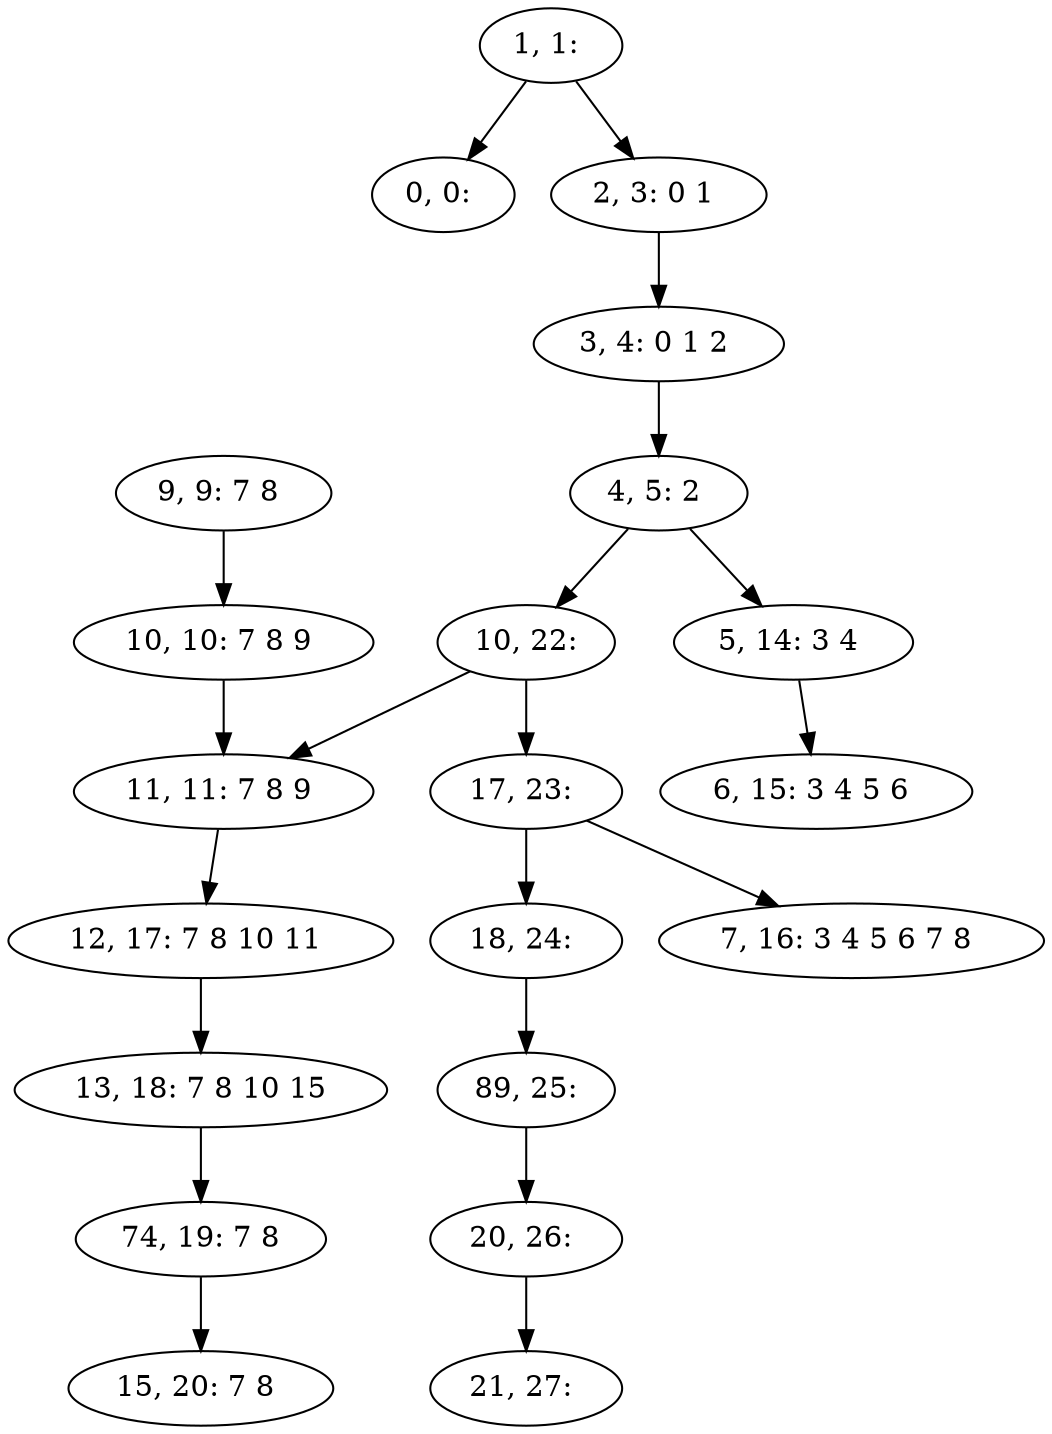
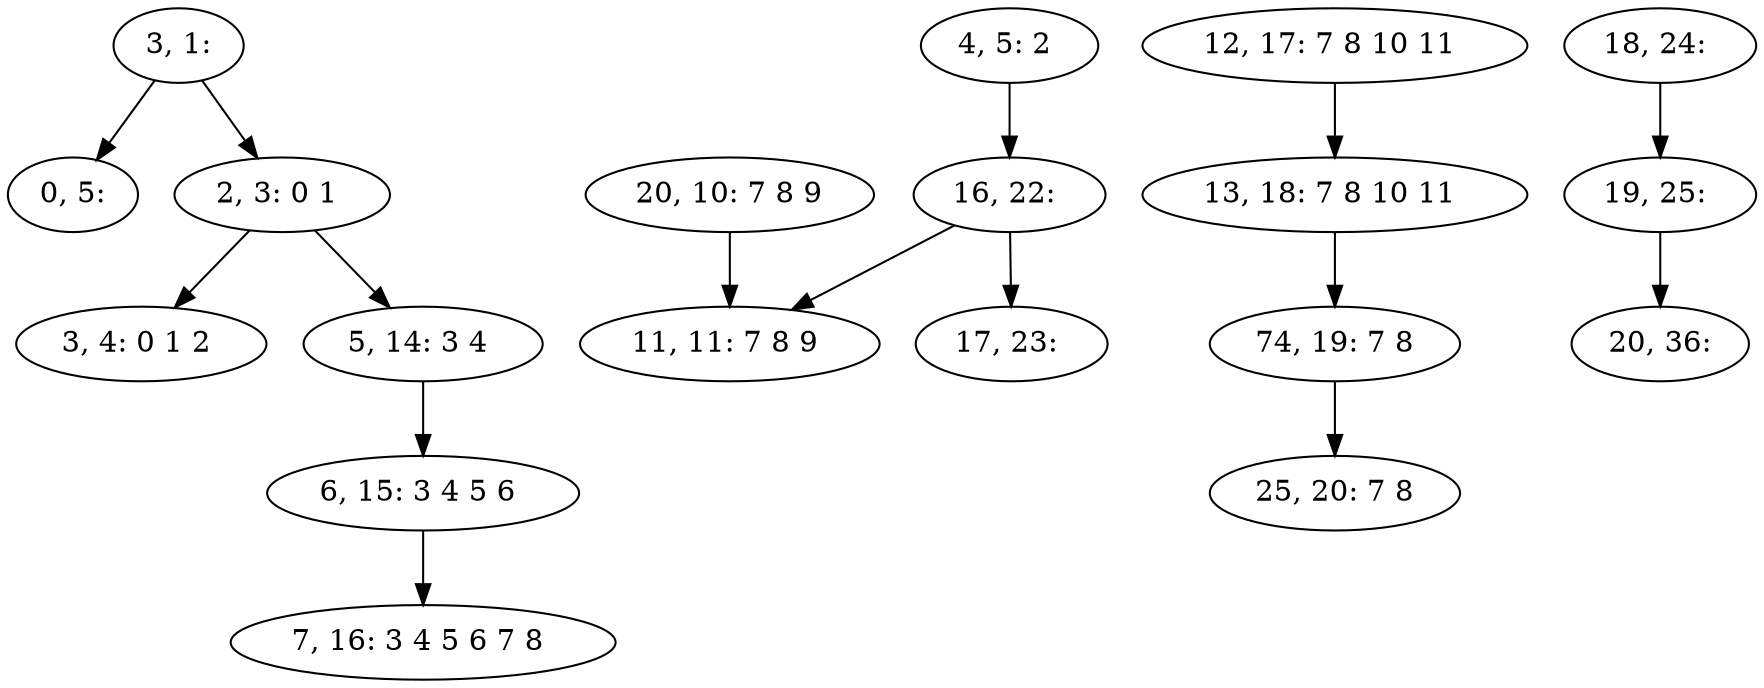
node "1, 1:": label "1, 1:" -> "3, 1:"
node "0, 0:": label "0, 0:" -> "0, 5:"
edge "3, 4: 0 1 2" -> "4, 5: 2": removed
node "9, 9: 7 8": removed
edge "4, 5: 2" -> "5, 14: 3 4": now "2, 3: 0 1" -> "5, 14: 3 4"
node "10, 10: 7 8 9": label "10, 10: 7 8 9" -> "20, 10: 7 8 9"
node "10, 22:": label "10, 22:" -> "16, 22:"
edge "11, 11: 7 8 9" -> "12, 17: 7 8 10 11": removed
edge "17, 23:" -> "18, 24:": removed
edge "17, 23:" -> "7, 16: 3 4 5 6 7 8": now "6, 15: 3 4 5 6" -> "7, 16: 3 4 5 6 7 8"
node "13, 18: 7 8 10 15": label "13, 18: 7 8 10 15" -> "13, 18: 7 8 10 11"
node "89, 25:": label "89, 25:" -> "19, 25:"
node "20, 26:": label "20, 26:" -> "20, 36:"
node "15, 20: 7 8": label "15, 20: 7 8" -> "25, 20: 7 8"
node "21, 27:": removed
